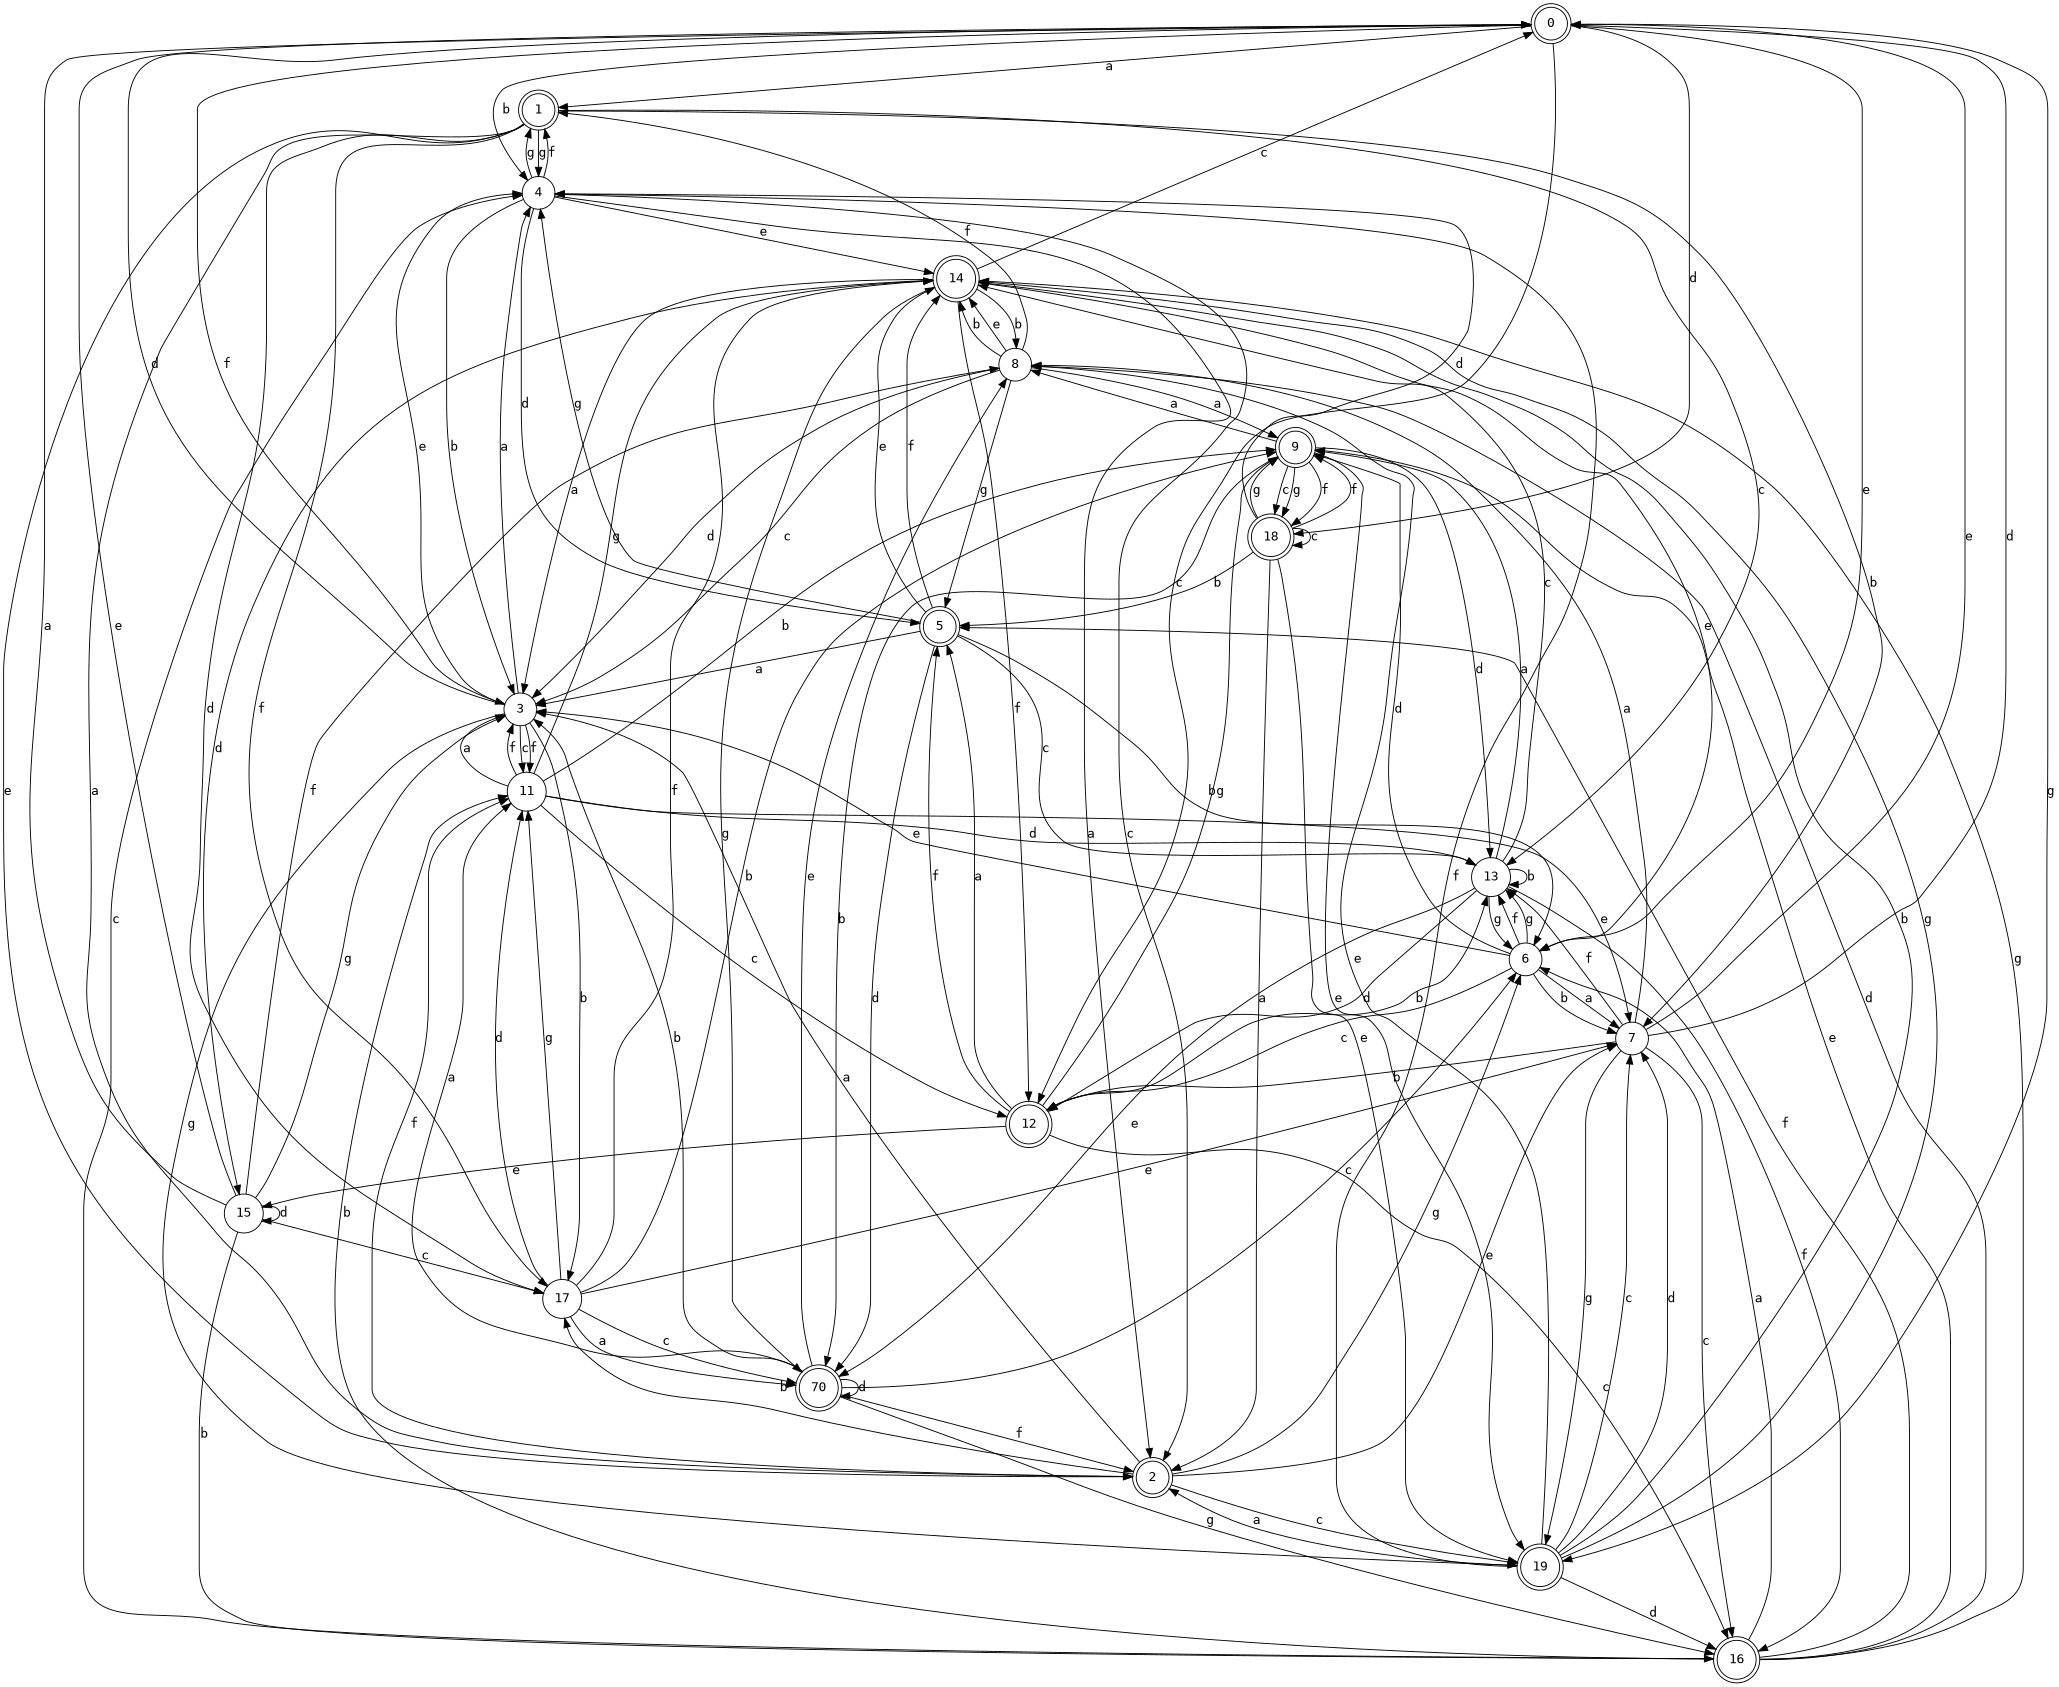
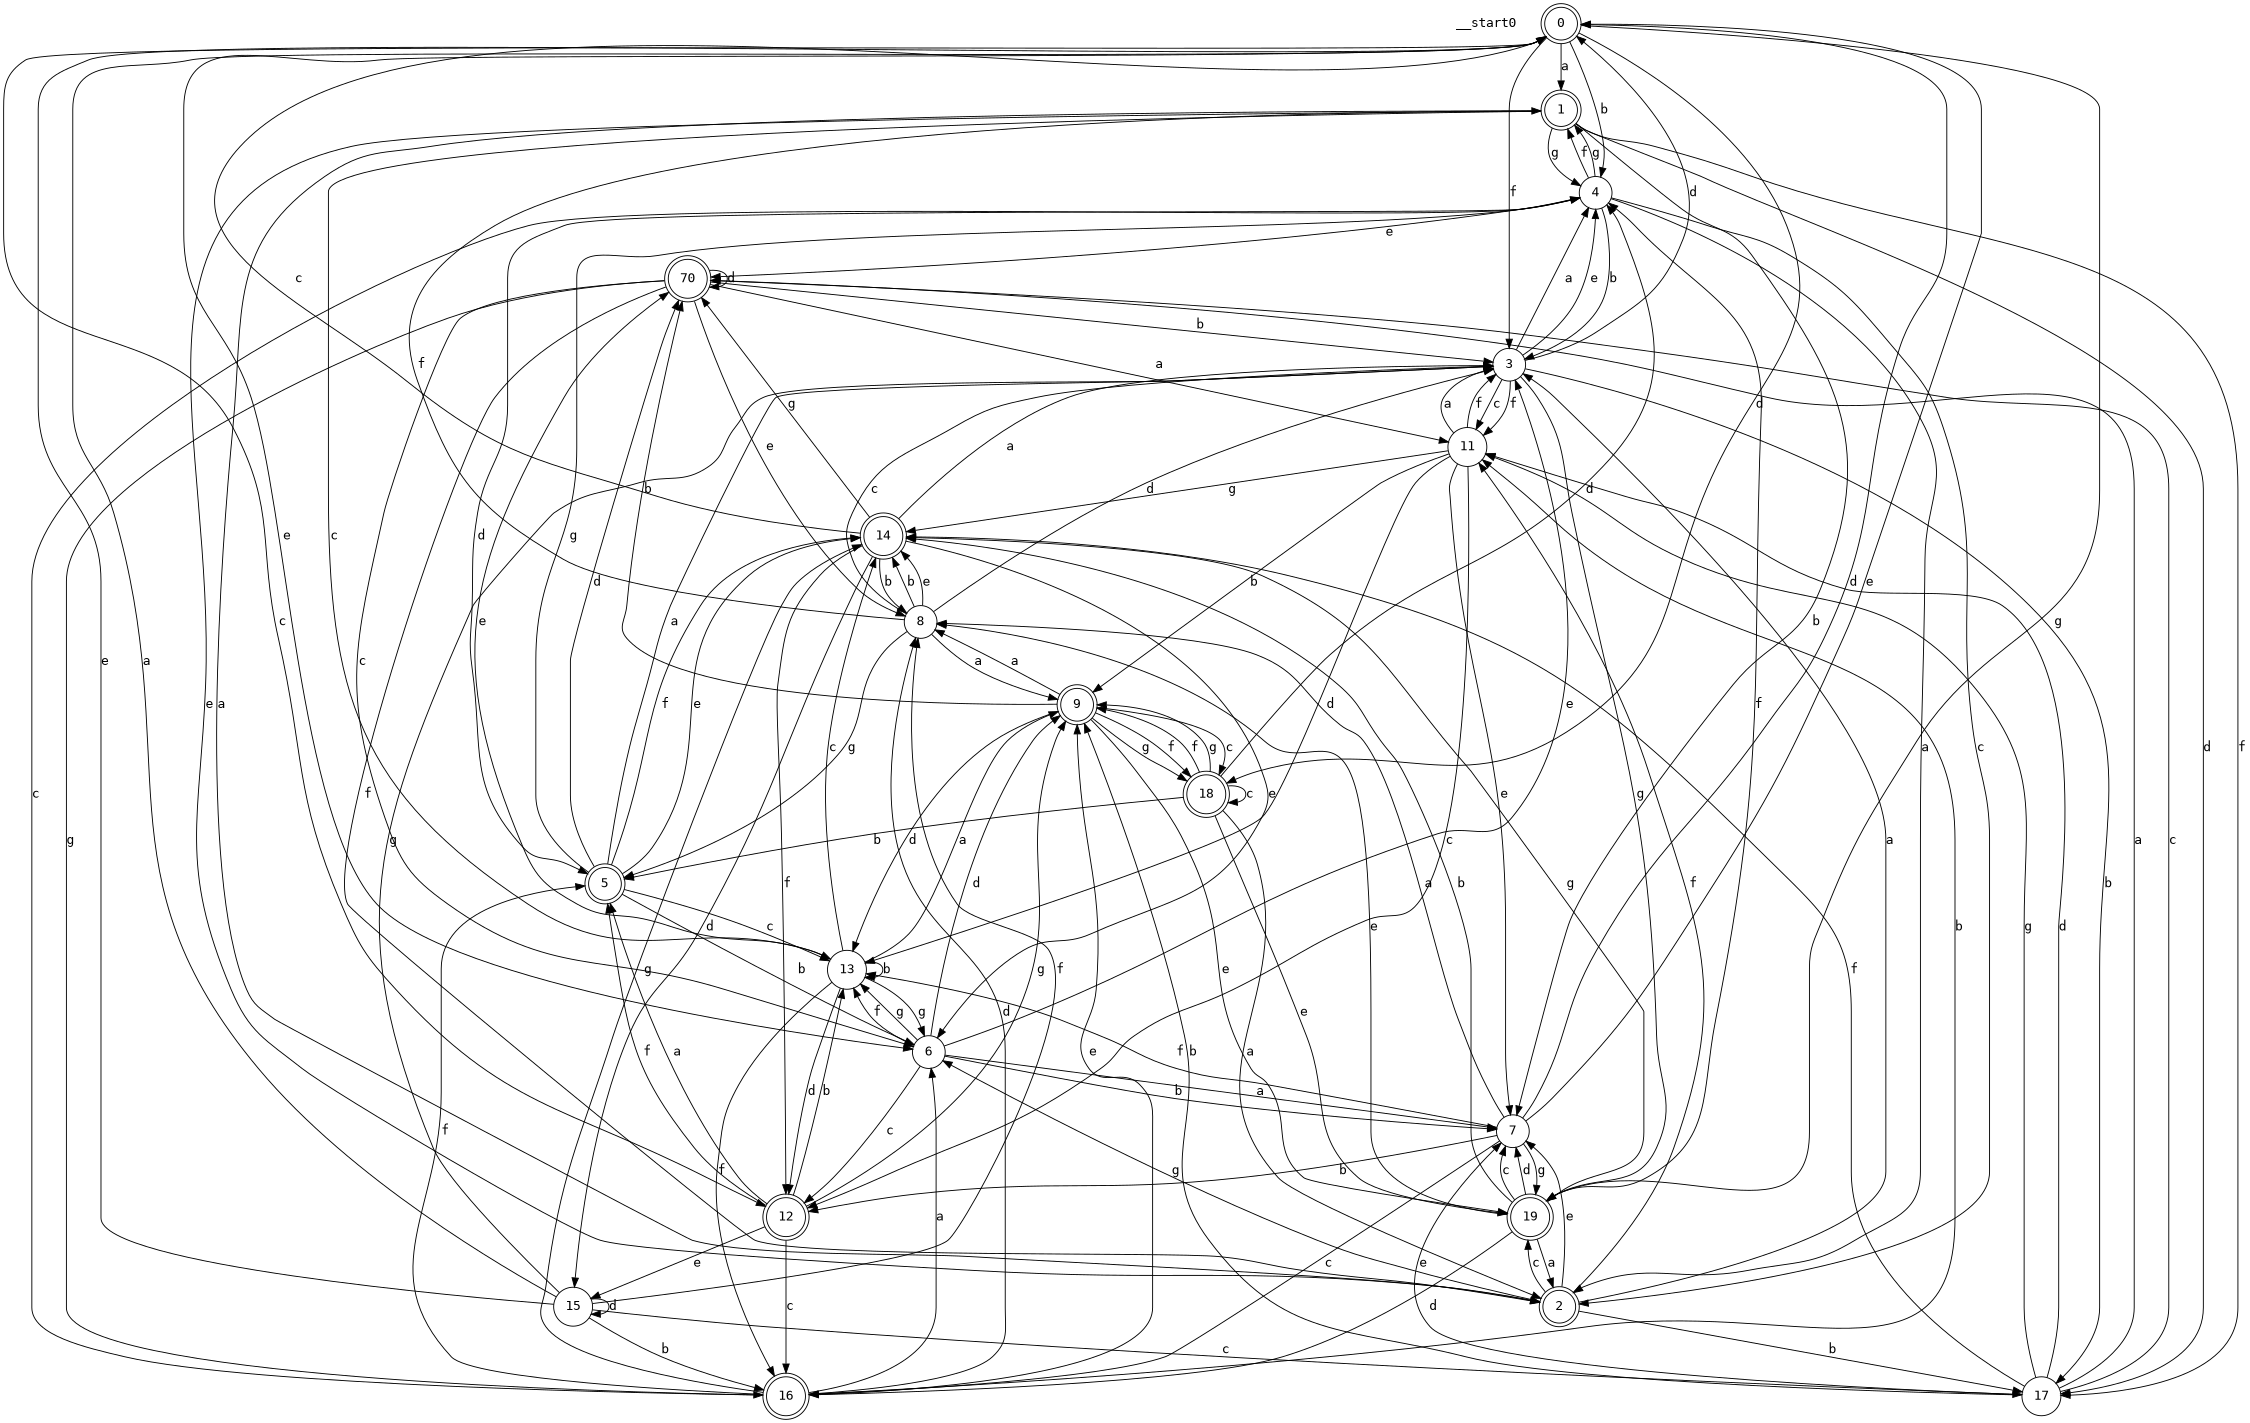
node "__start0": added
edge "4" -> "14": now "4" -> "70"
